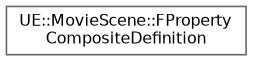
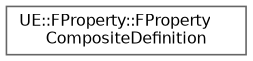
node "UE::MovieScene::FProperty CompositeDefinition": label "UE::MovieScene::FProperty CompositeDefinition" -> "UE::FProperty::FProperty CompositeDefinition"
